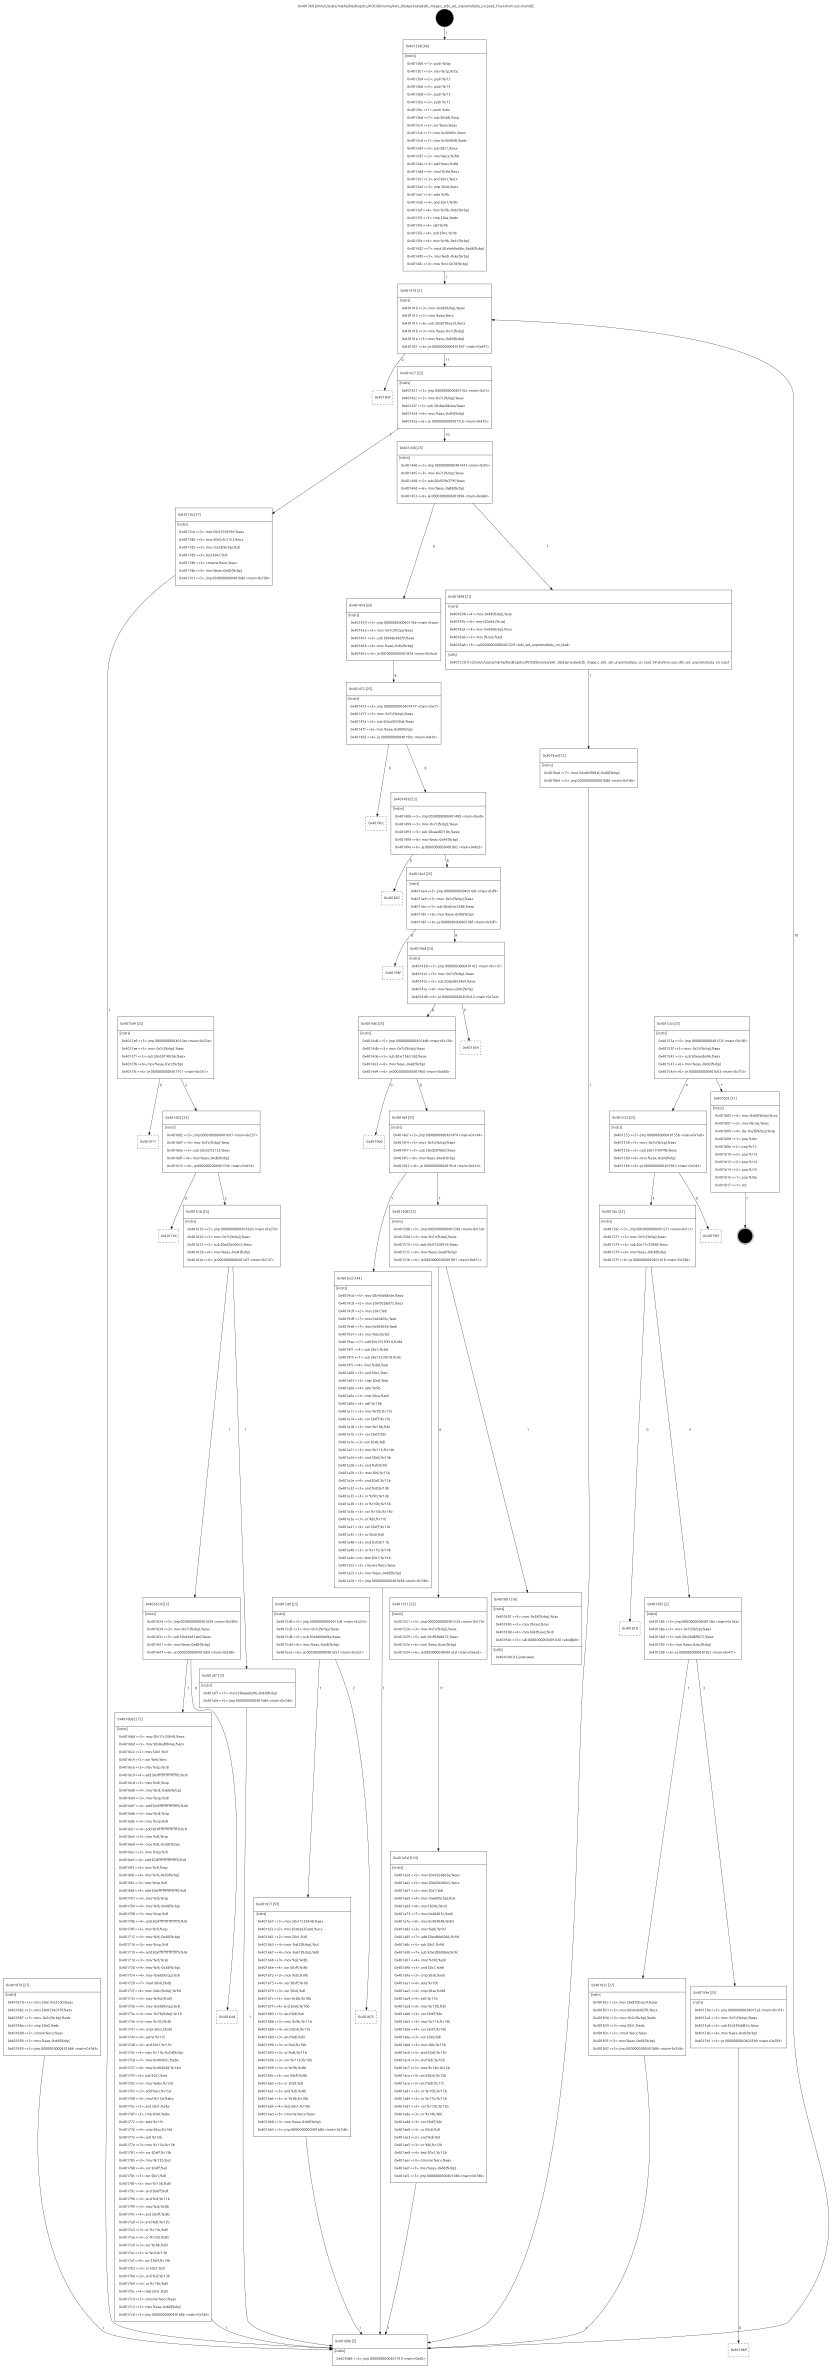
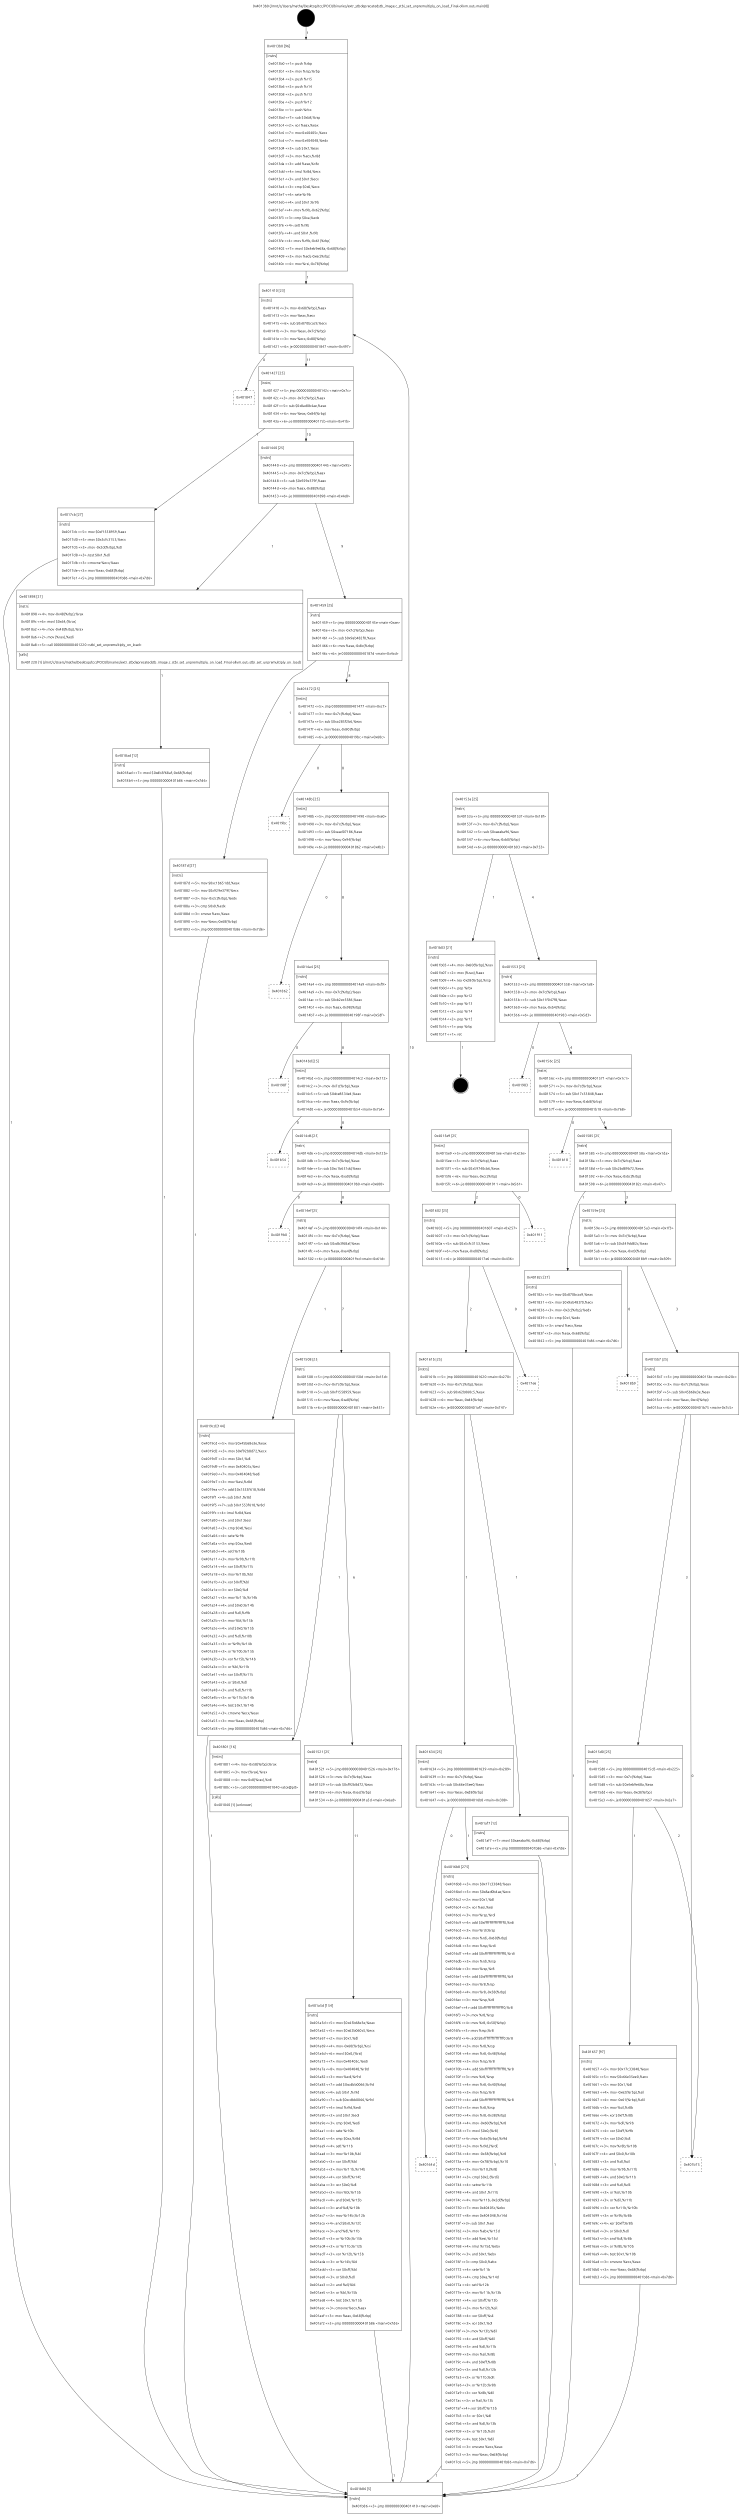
edge "0x401459 [25]" -> "0x40187d [27]": added, label "1"
node "0x4015b7 [25]": added
